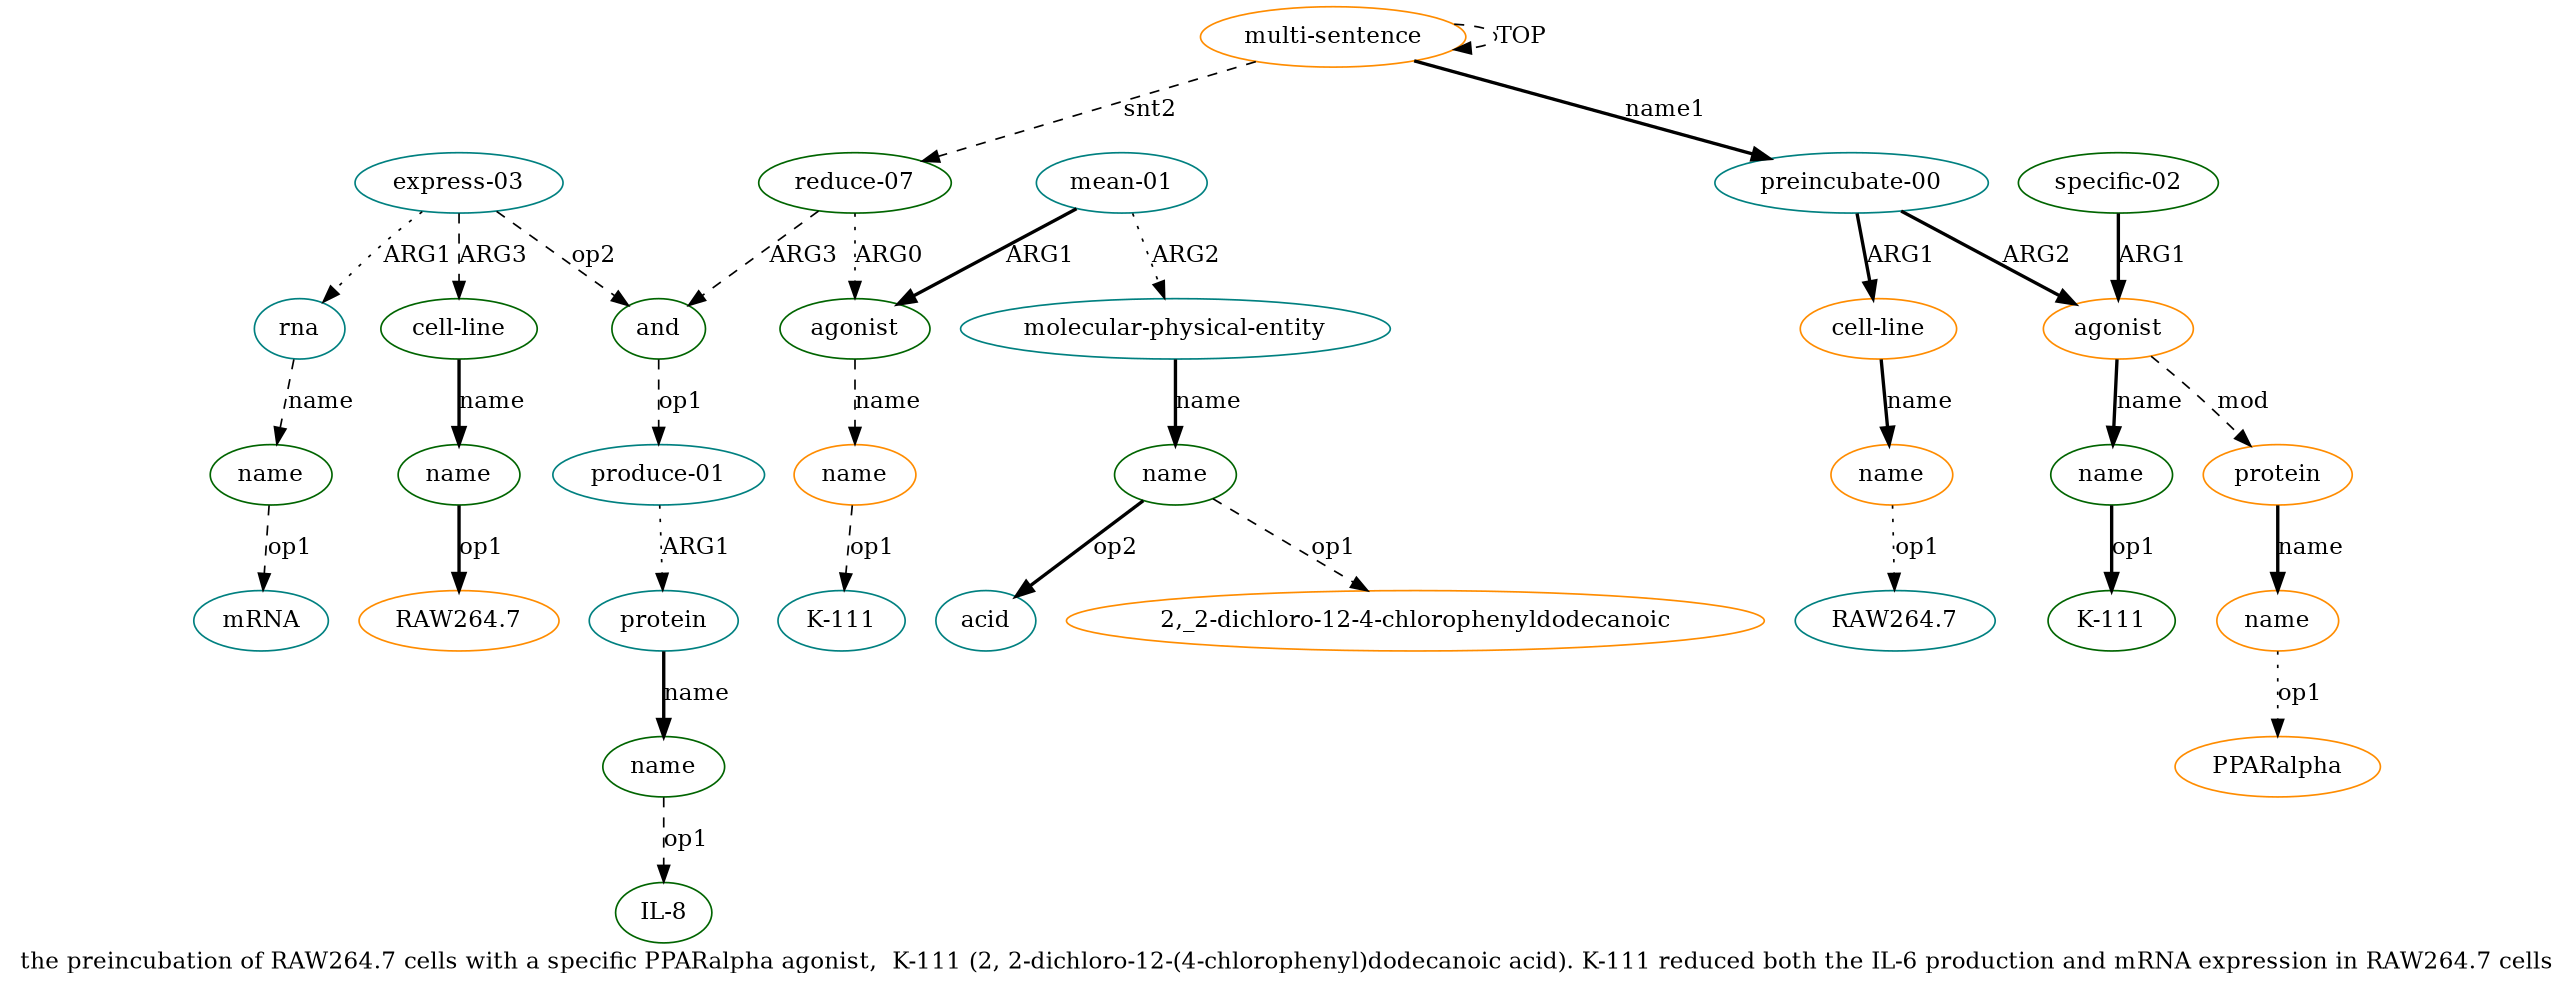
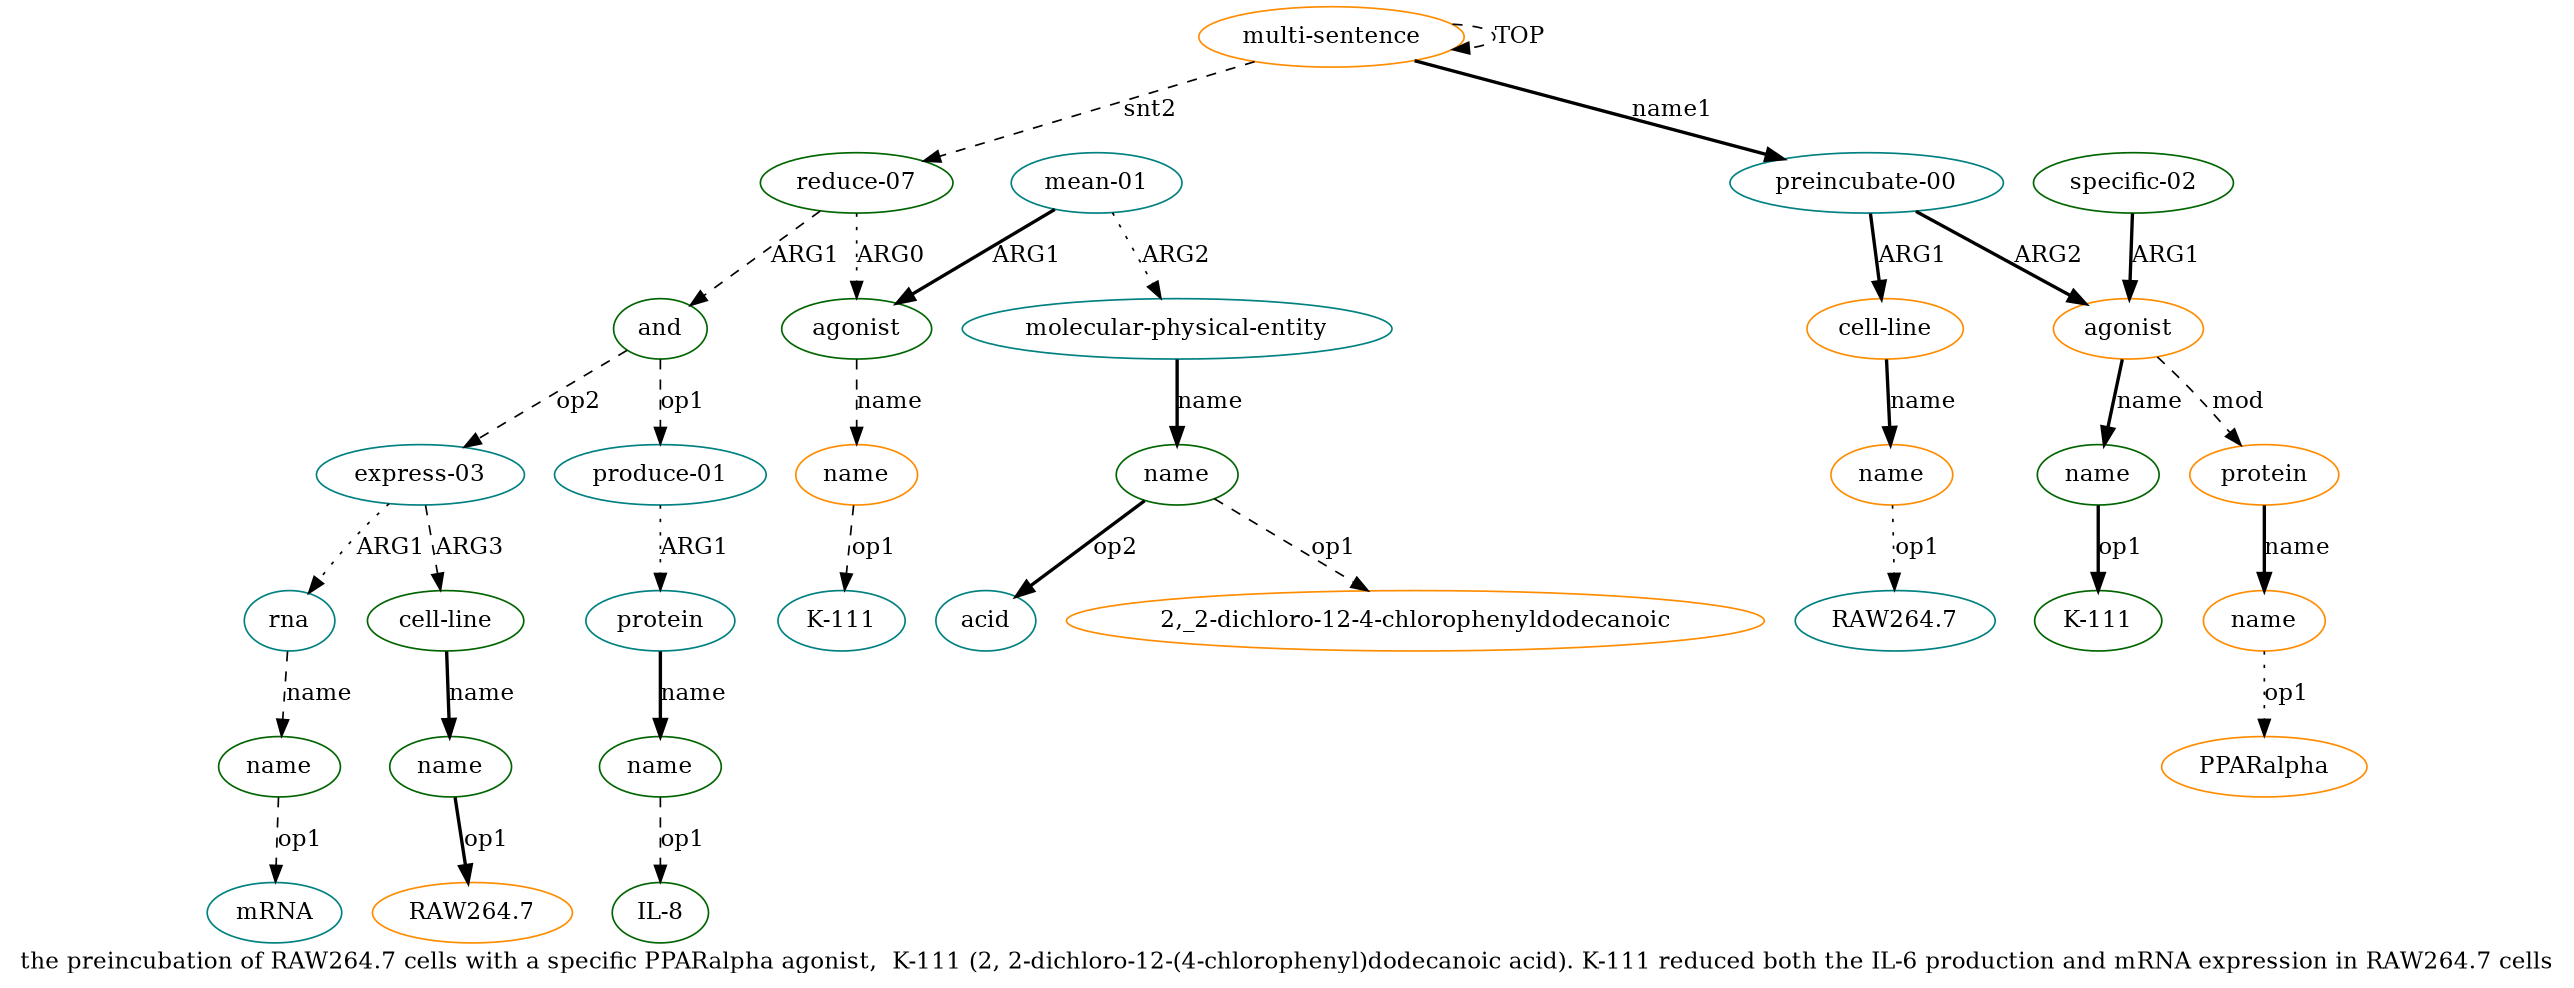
edge "express-03" -> "and": reversed
edge "reduce-07" -> "and": label "ARG3" -> "ARG1"
